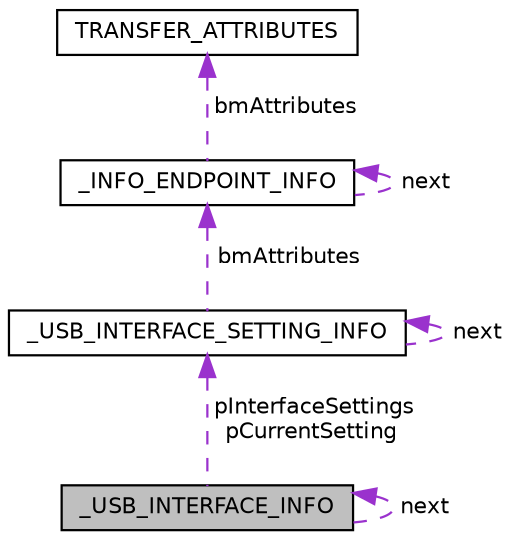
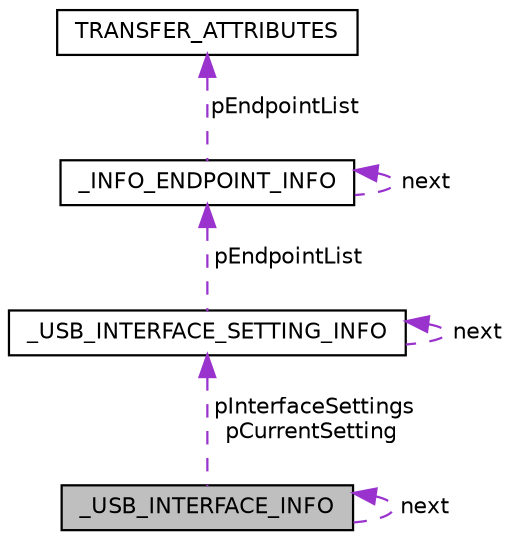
edge "_INFO_ENDPOINT_INFO" -> "TRANSFER_ATTRIBUTES": label " bmAttributes" -> " pEndpointList"
edge "_USB_INTERFACE_SETTING_INFO" -> "_INFO_ENDPOINT_INFO": label " bmAttributes" -> " pEndpointList"
